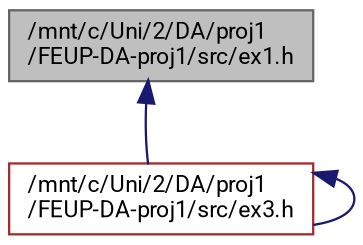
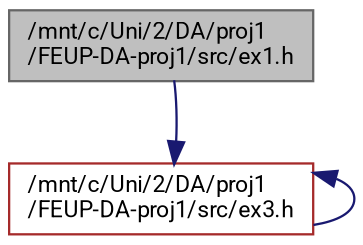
edge "/mnt/c/Uni/2/DA/proj1 /FEUP-DA-proj1/src/ex3.h" -> "/mnt/c/Uni/2/DA/proj1 /FEUP-DA-proj1/src/ex1.h": reversed
